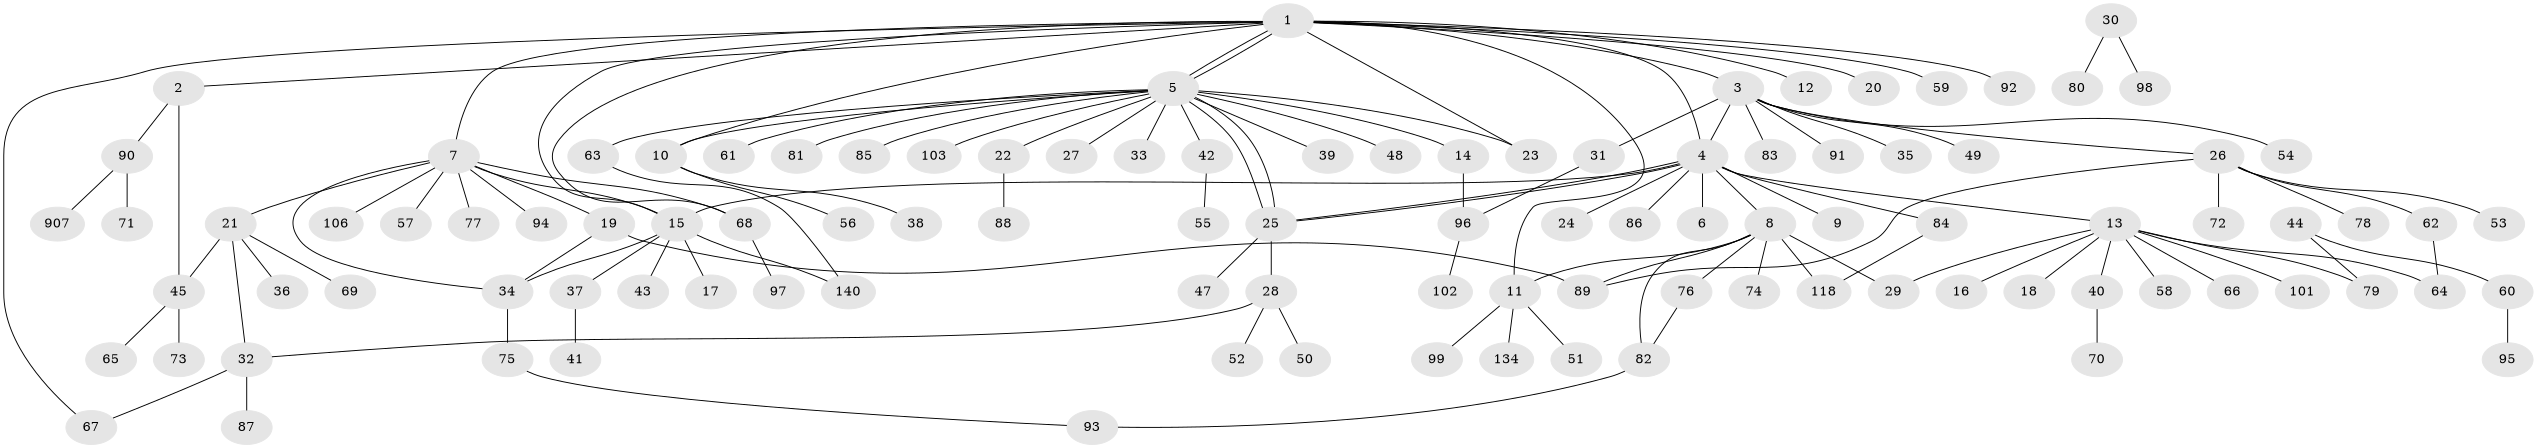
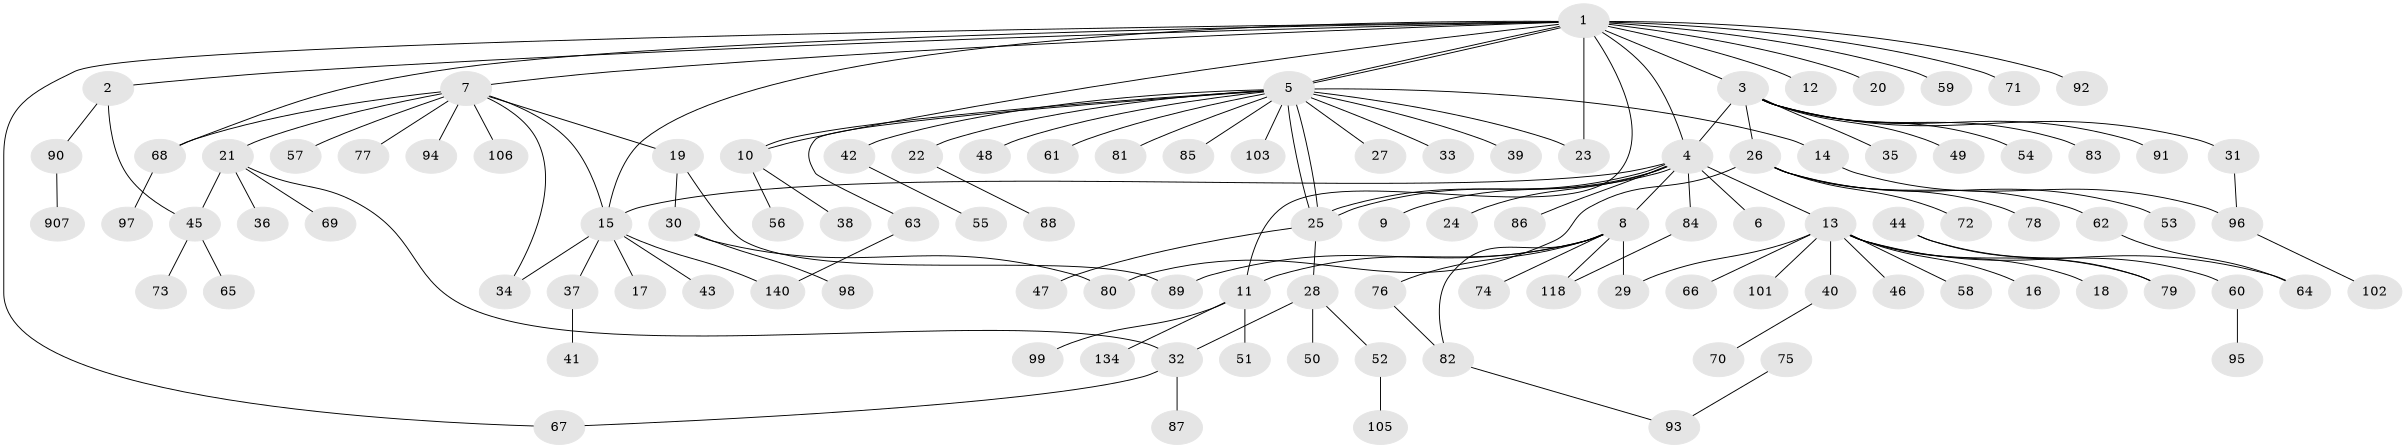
edge "90" -- "71": now "1" -- "71"
edge "26" -- "89": now "26" -- "80"
edge "19" -- "34": now "19" -- "30"
node "46": added
edge "34" -- "75": removed
node "105": added
